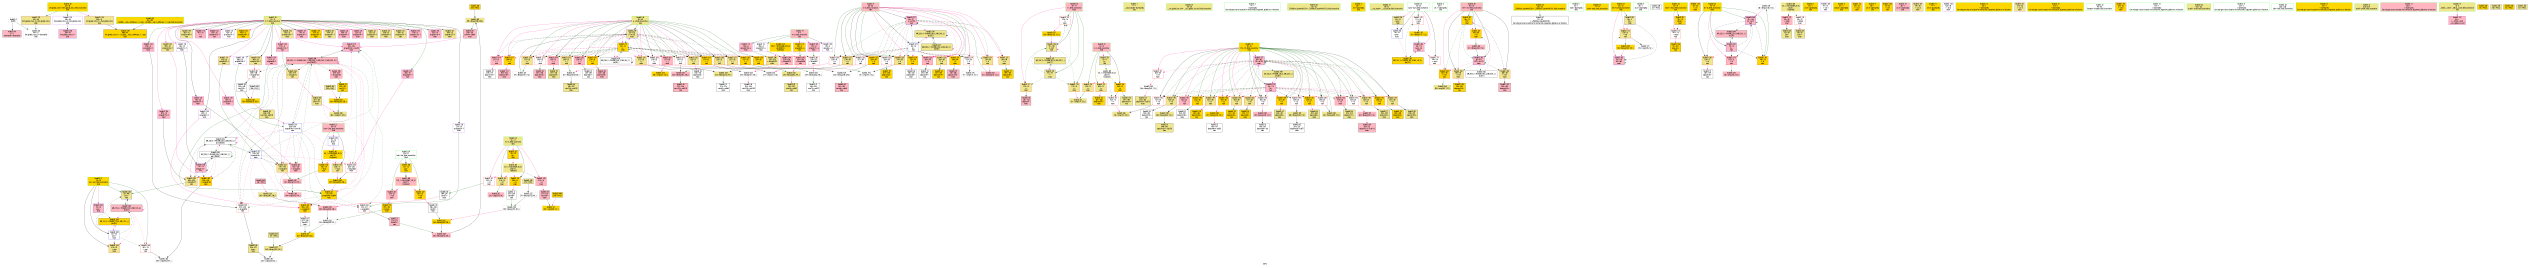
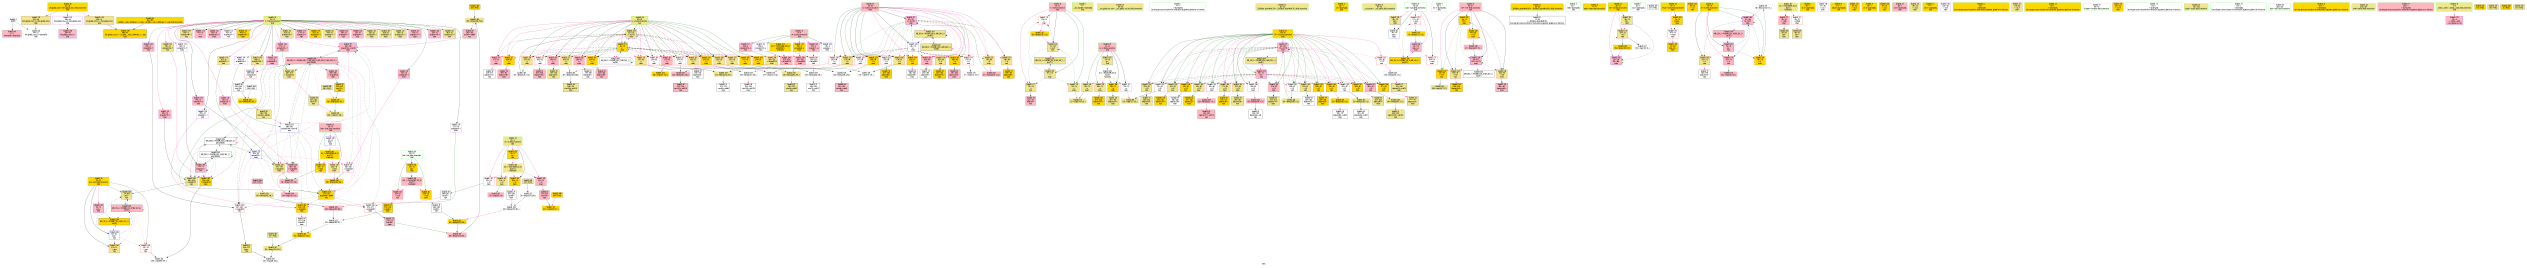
edge "NodeID: 158" -> "NodeID: 157": now "NodeID: 21" -> "NodeID: 157"
